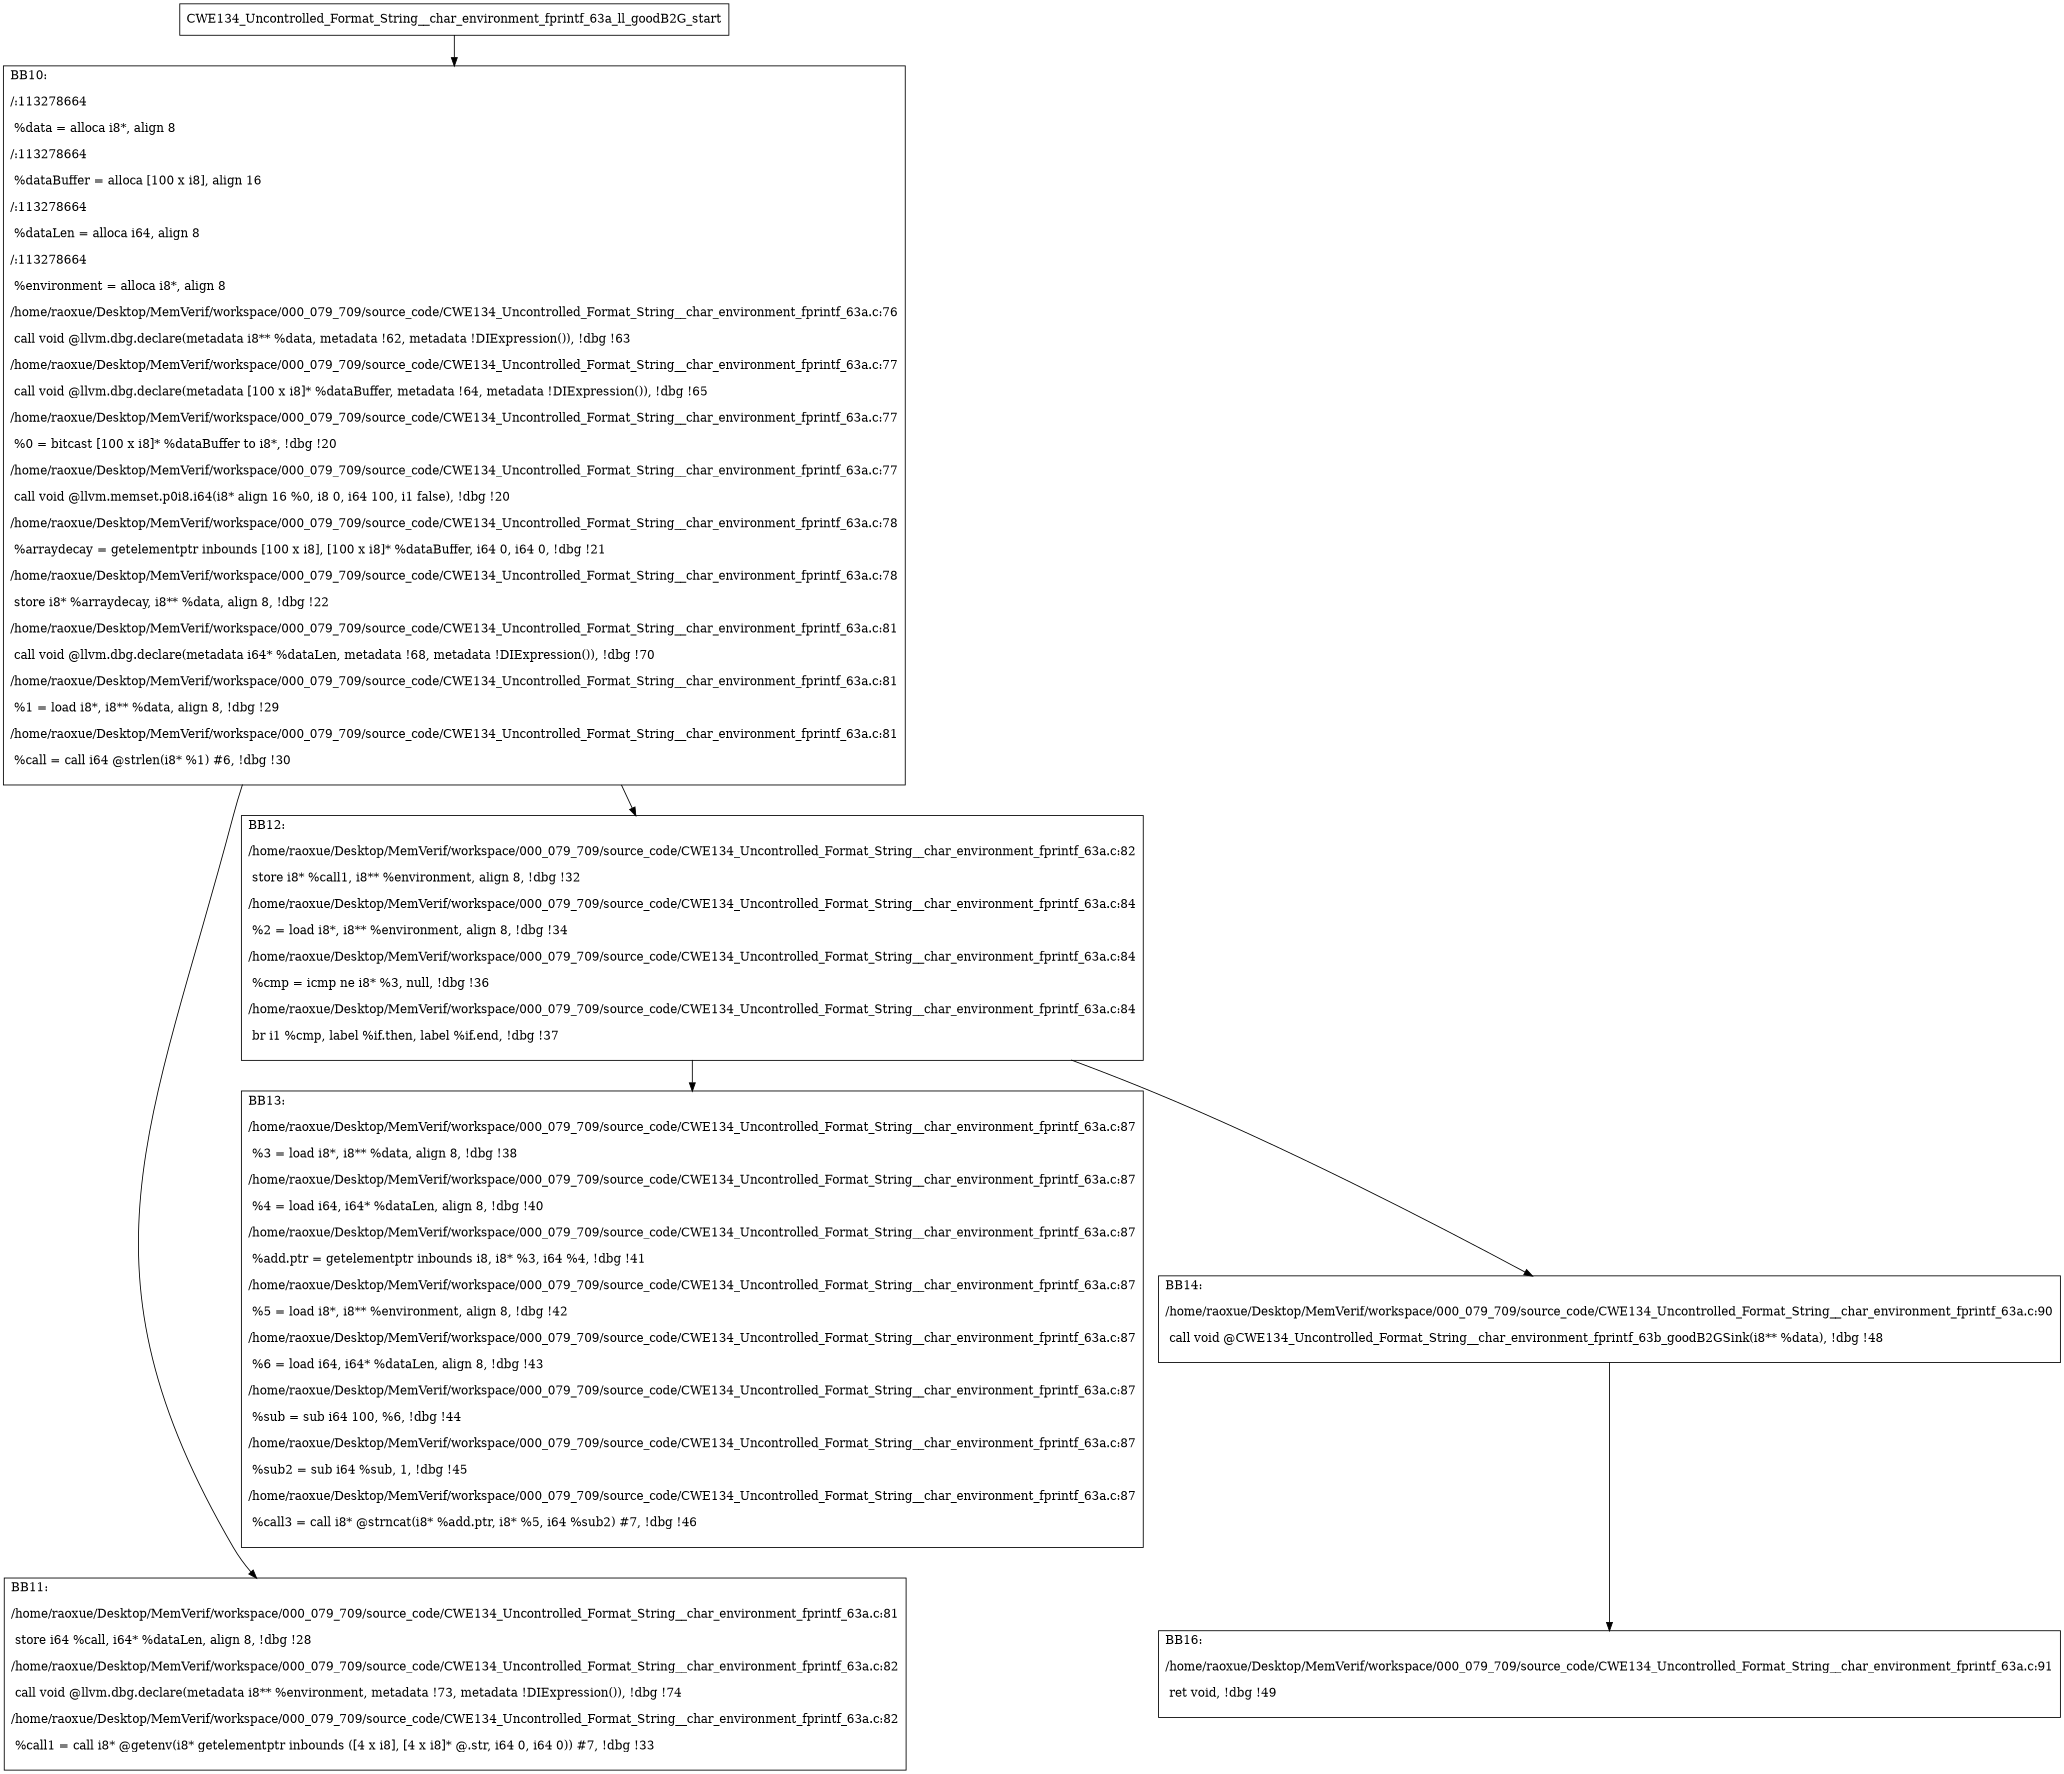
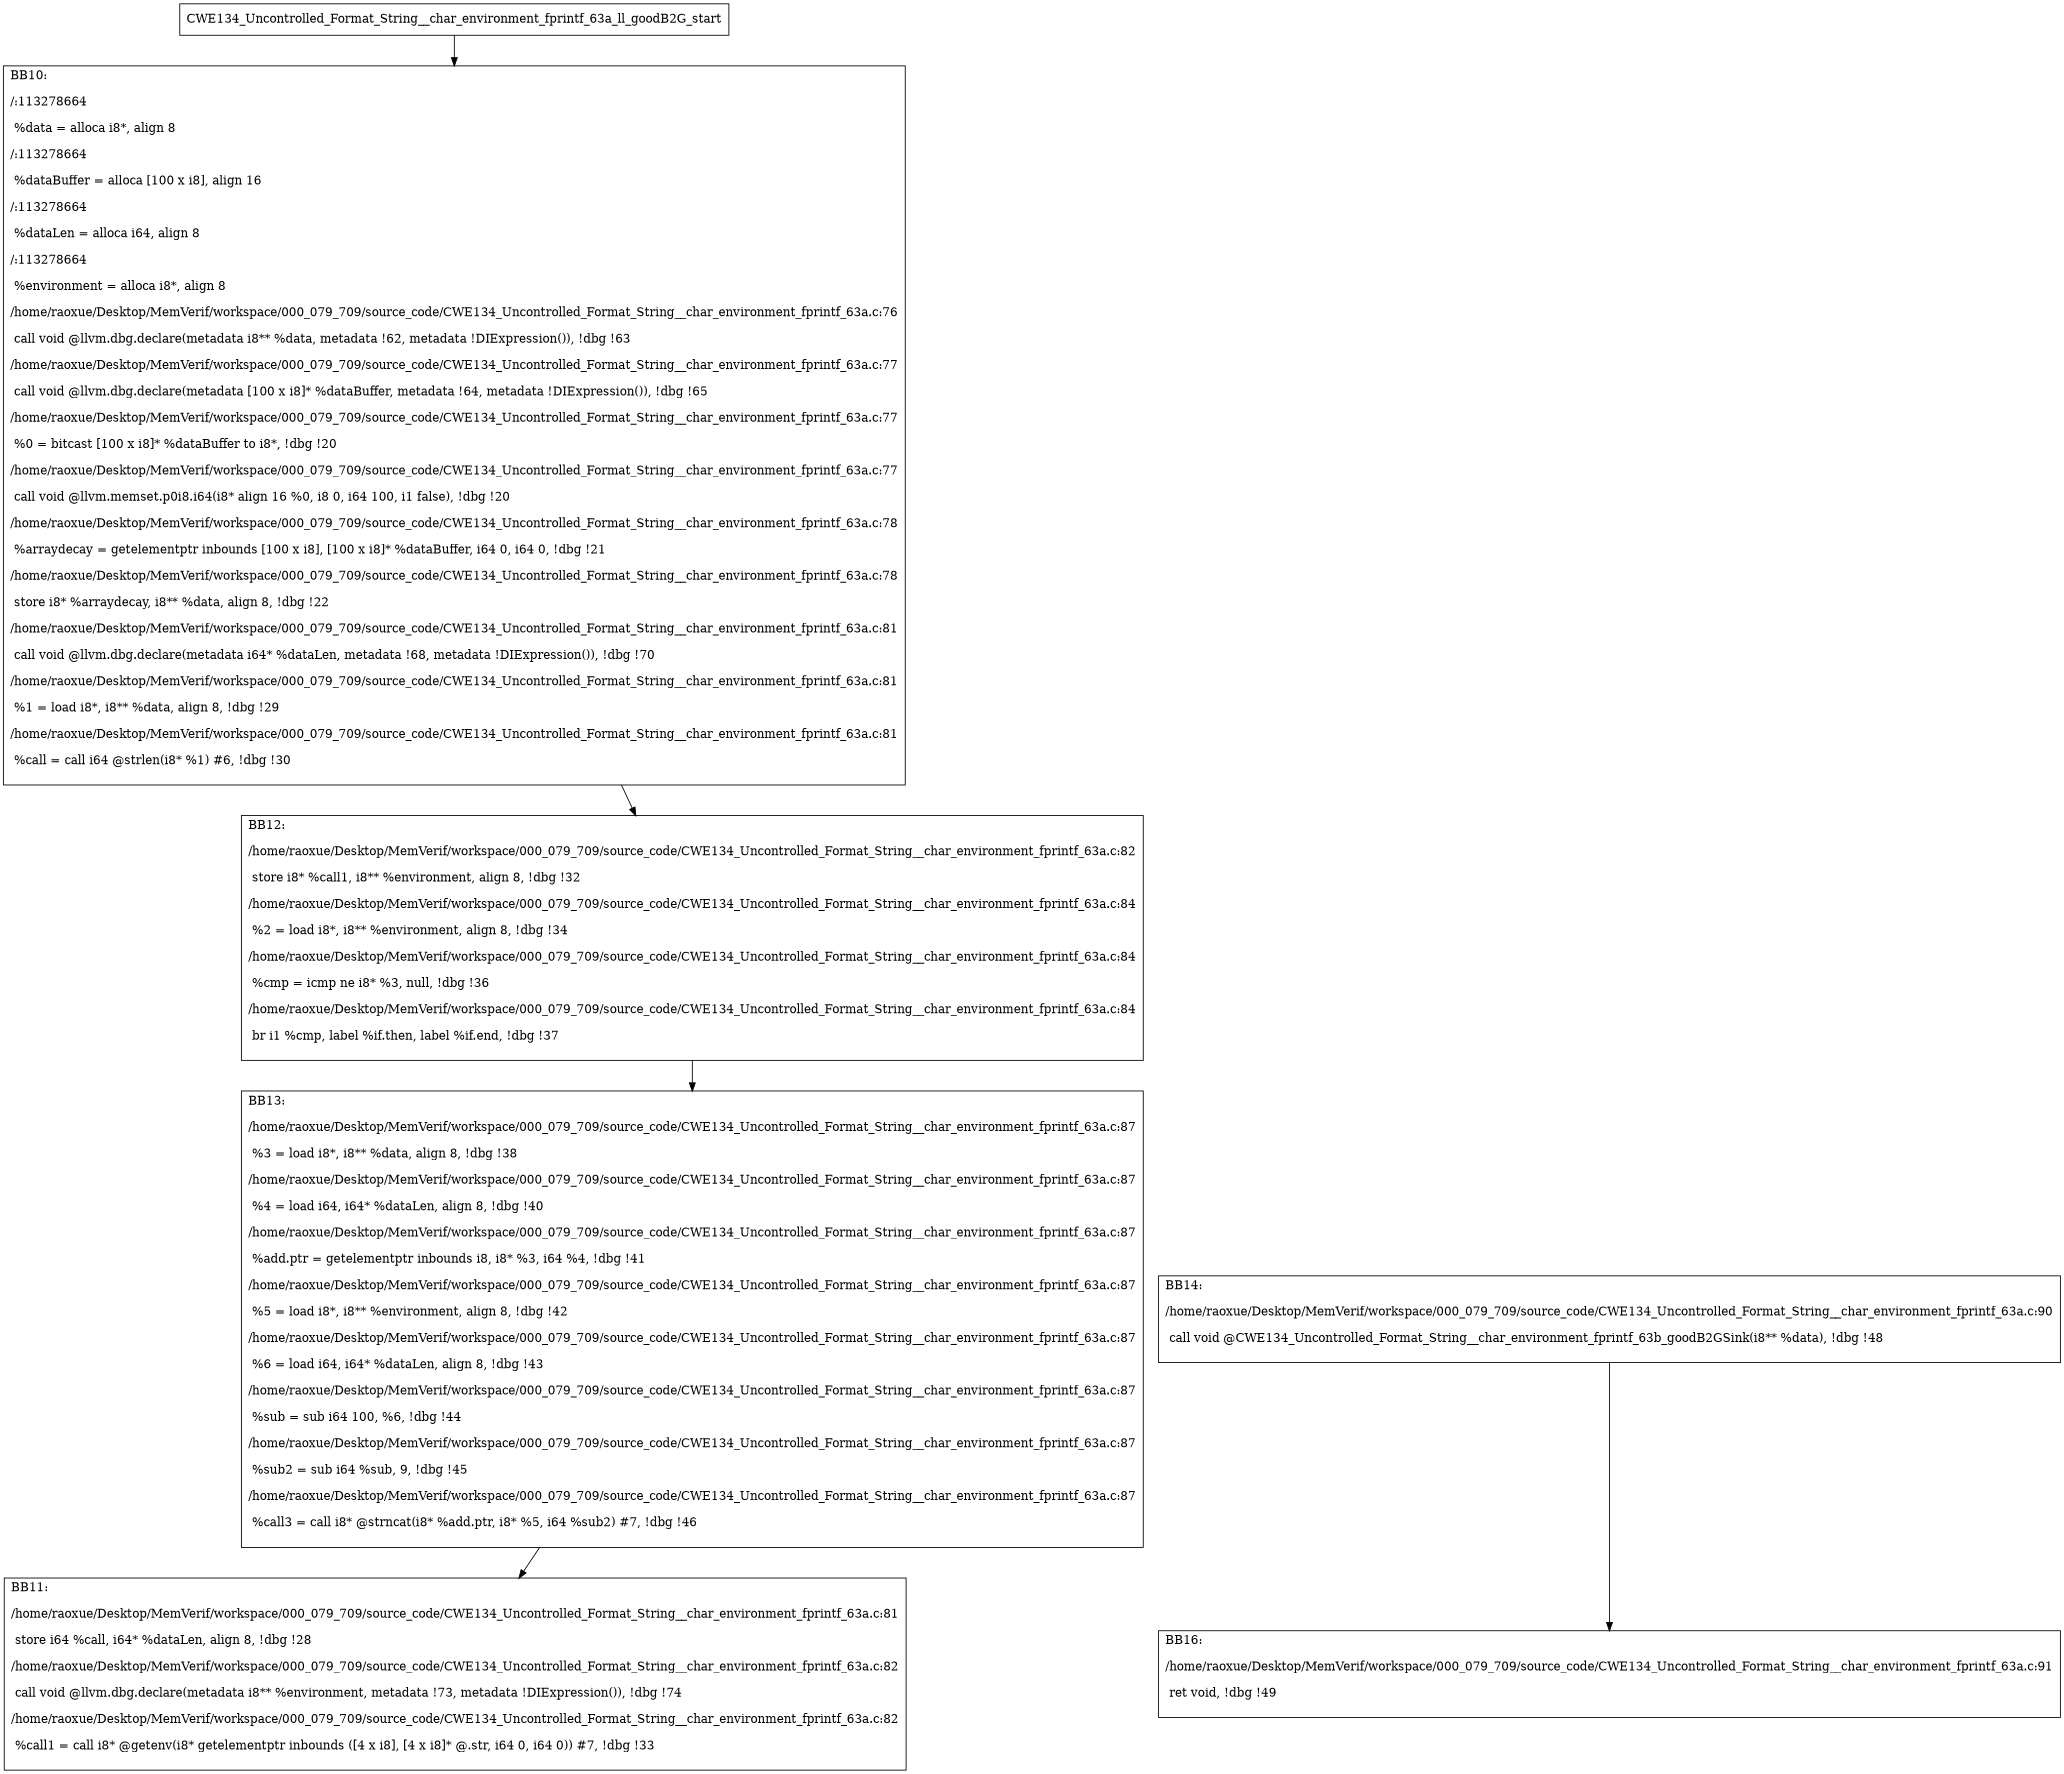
edge "BB12:" -> "BB14:": removed
edge "BB10:" -> "BB11:": now "BB13:" -> "BB11:"
node "BB13:": text "%sub2 = sub i64 %sub, 1, !dbg !45" -> "%sub2 = sub i64 %sub, 9, !dbg !45"
